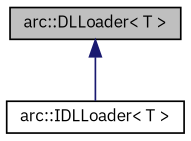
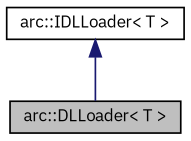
edge "arc::IDLLoader< T >" -> "arc::DLLoader< T >": reversed
